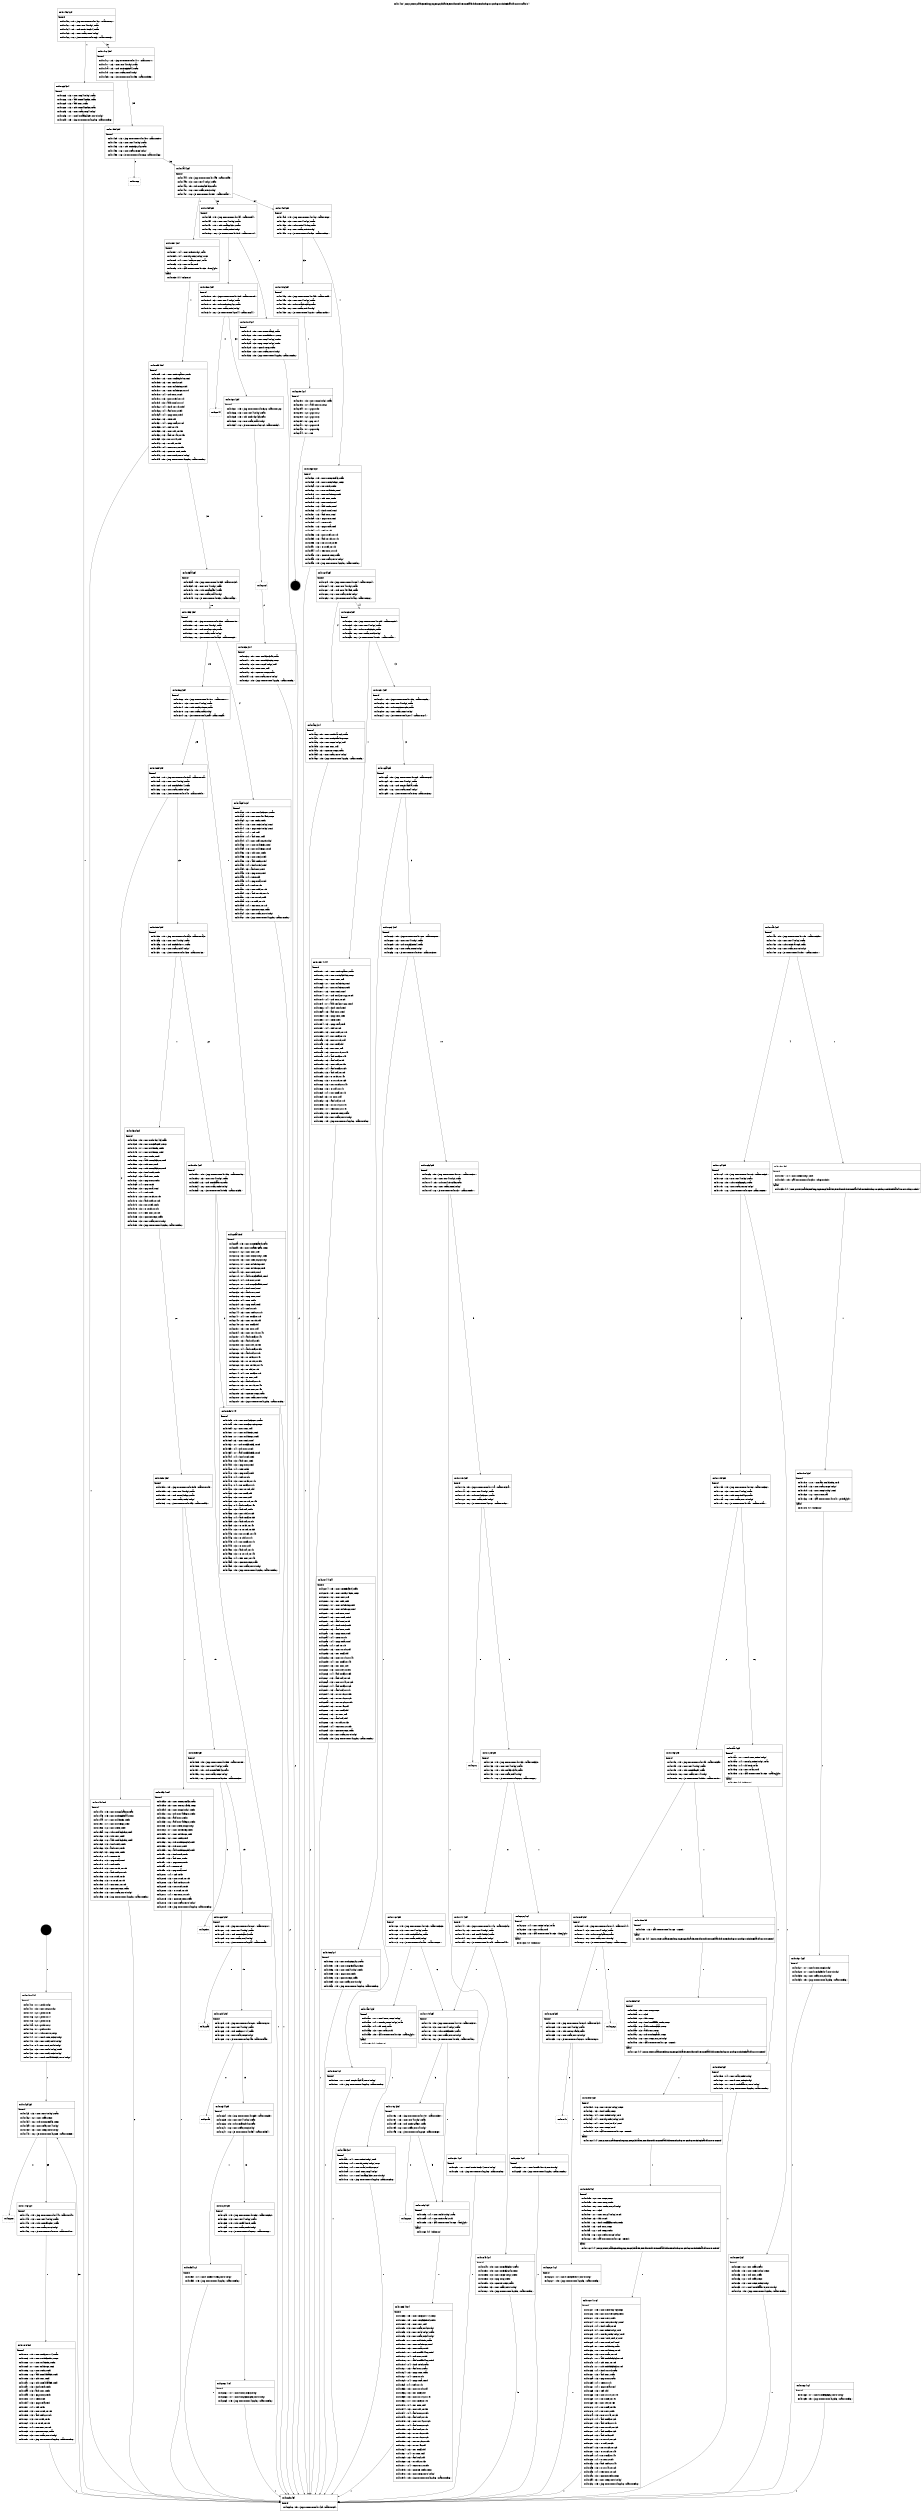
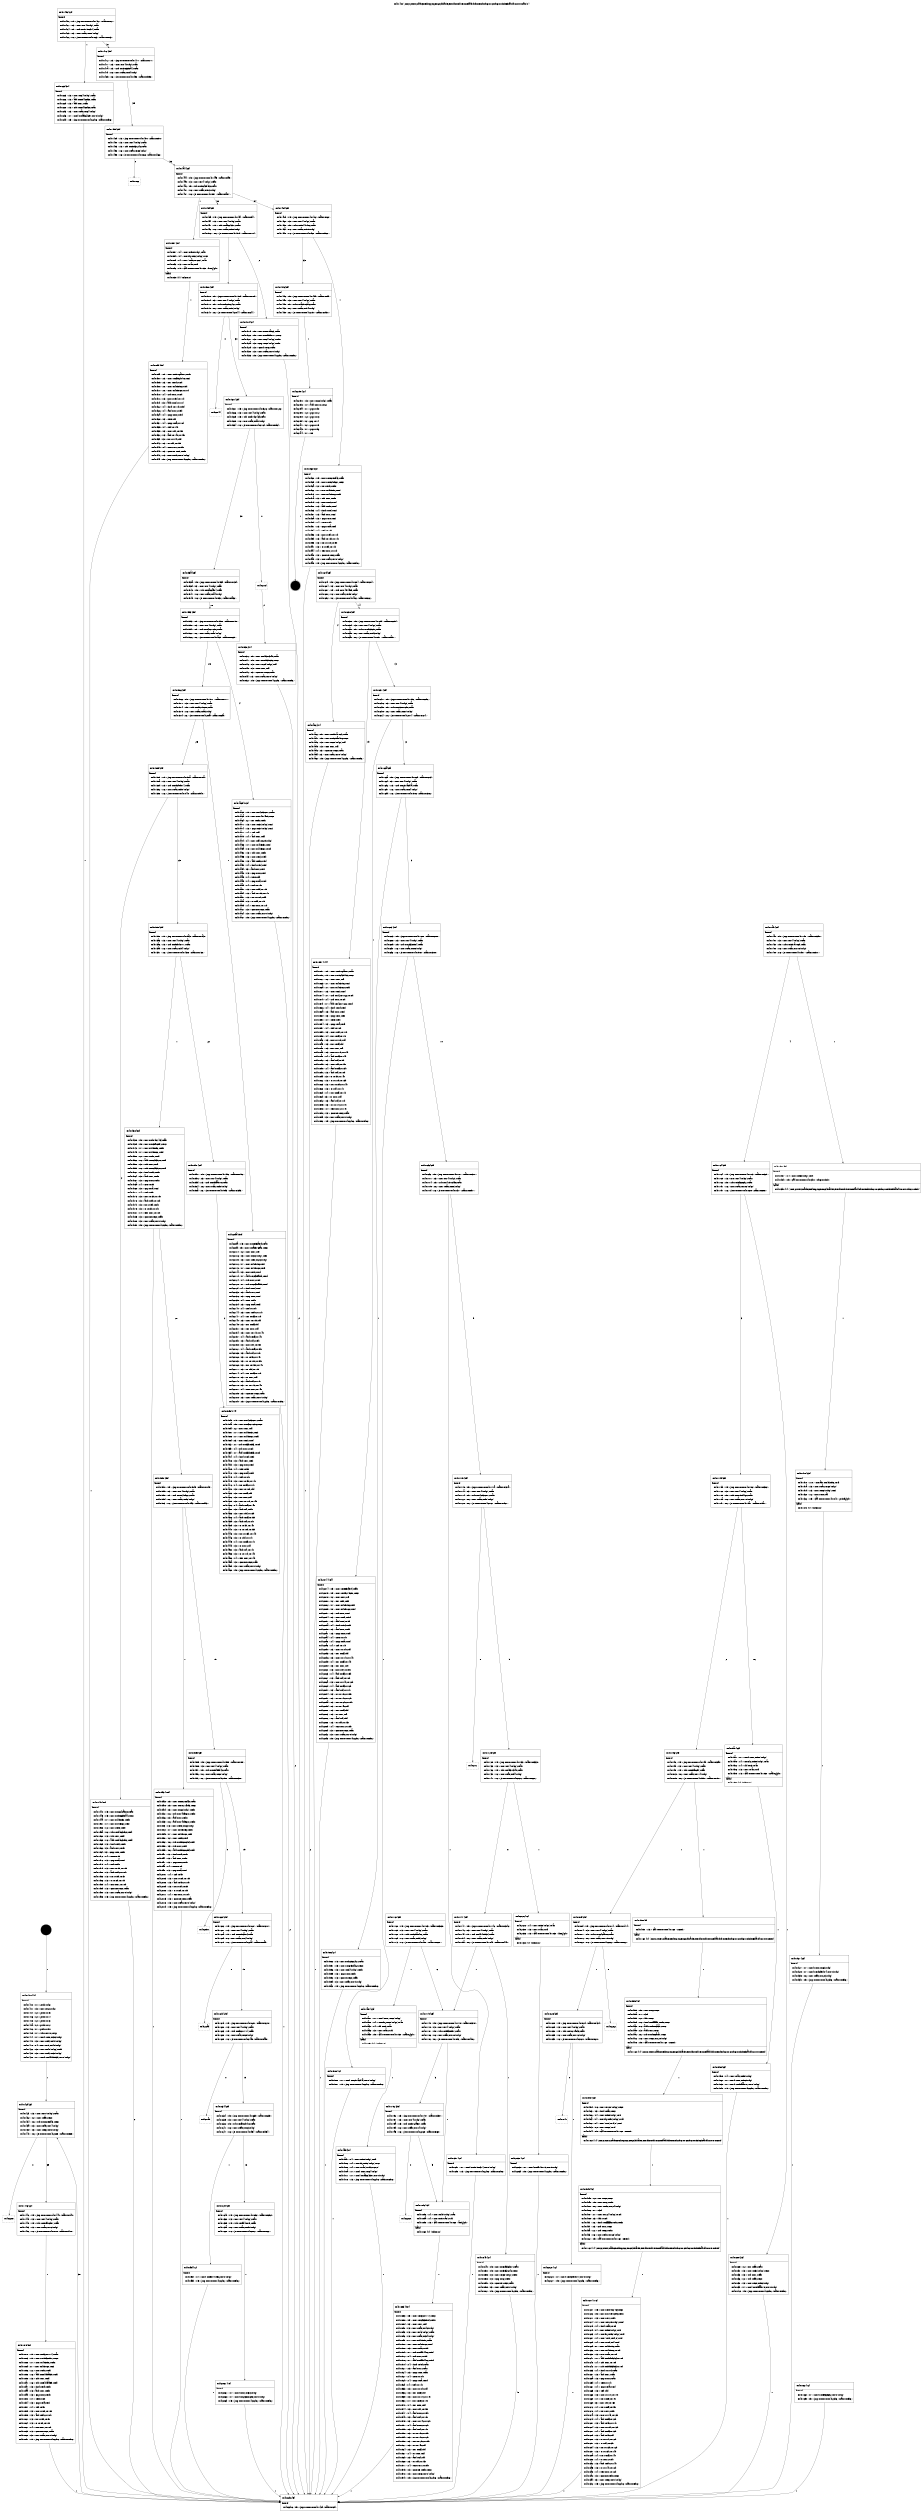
edge "0x401efb [89]" -> "0x40153a [25]": now "0x401521 [25]" -> "0x40153a [25]"
edge "0x401698 [25]" -> "0x401e57 [144]": label " 1" -> " 19"
edge "0x4016b1 [25]" -> "0x402074 [134]": added, label "1"
edge "0x4015b7 [25]" -> "0x4022b6 [5]": now "0x401b38 [88]" -> "0x4022b6 [5]"
